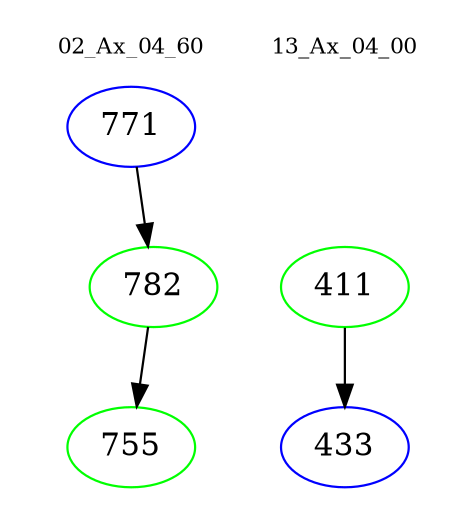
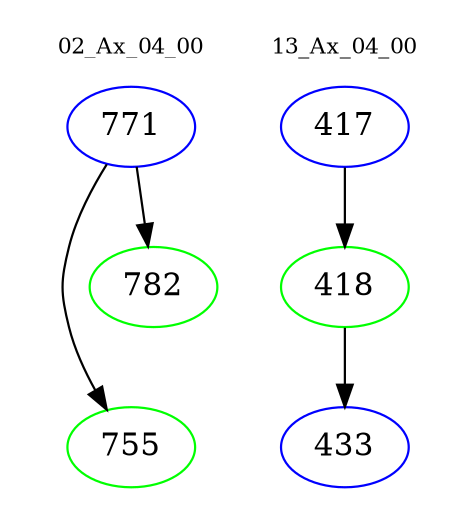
cluster "02_Ax_04_60": label "02_Ax_04_60" -> "02_Ax_04_00"
node "417": added
node "411": label "411" -> "418"
edge "782" -> "755": now "771" -> "755"
